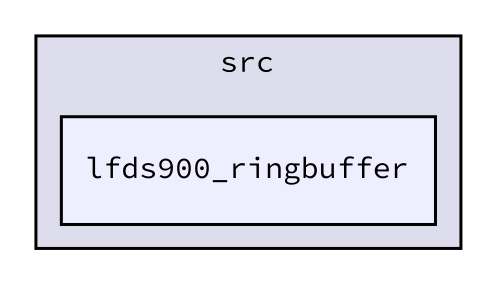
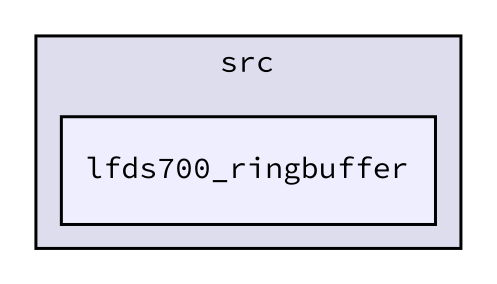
node "lfds900_ringbuffer": label "lfds900_ringbuffer" -> "lfds700_ringbuffer"
